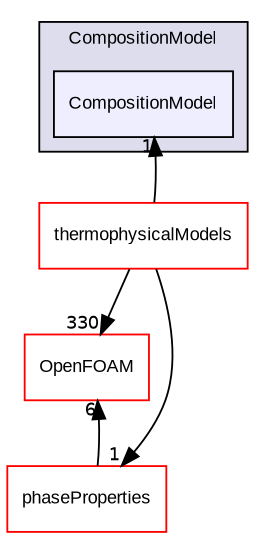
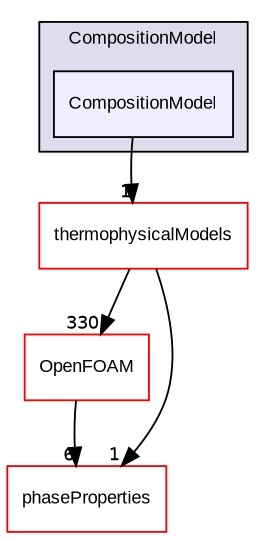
edge "thermophysicalModels" -> "CompositionModel": reversed
edge "phaseProperties" -> "OpenFOAM": reversed
